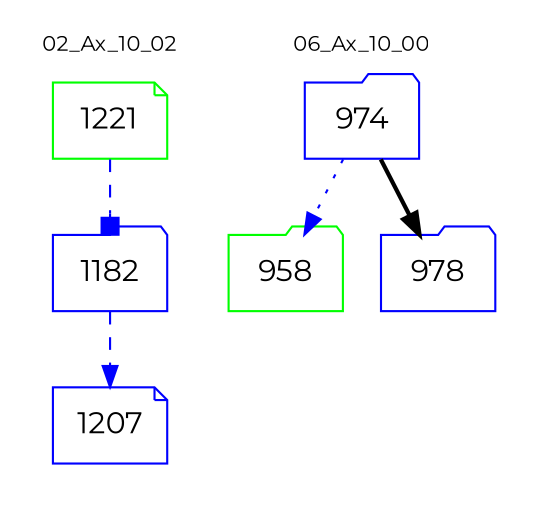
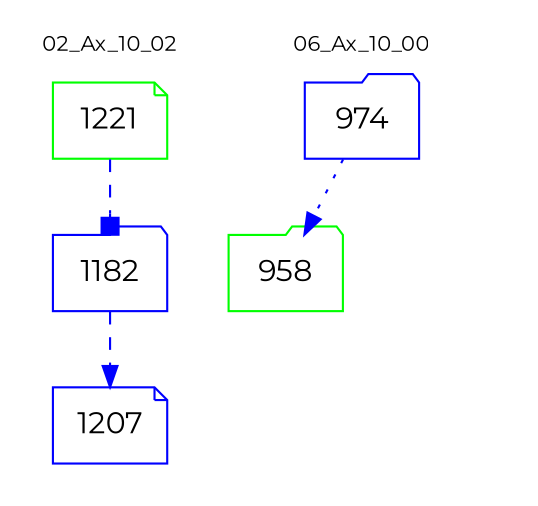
node "978": removed
